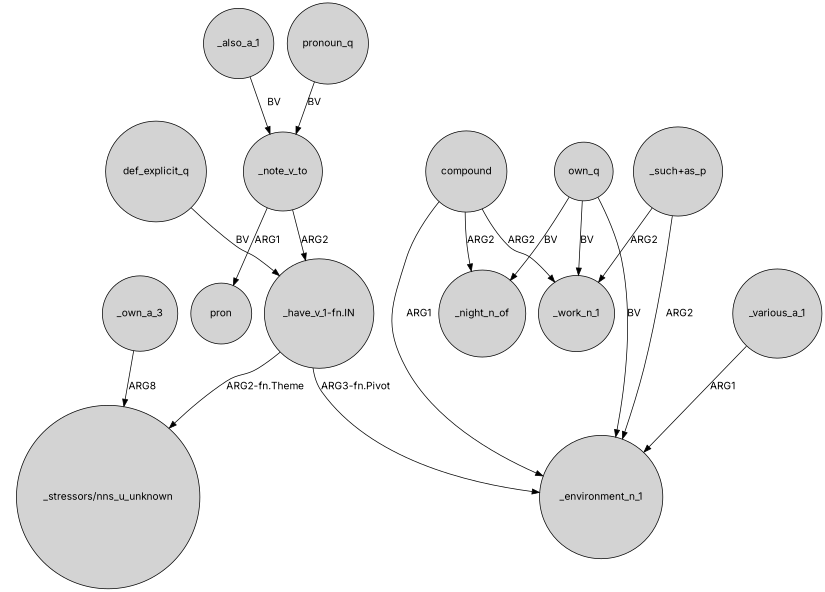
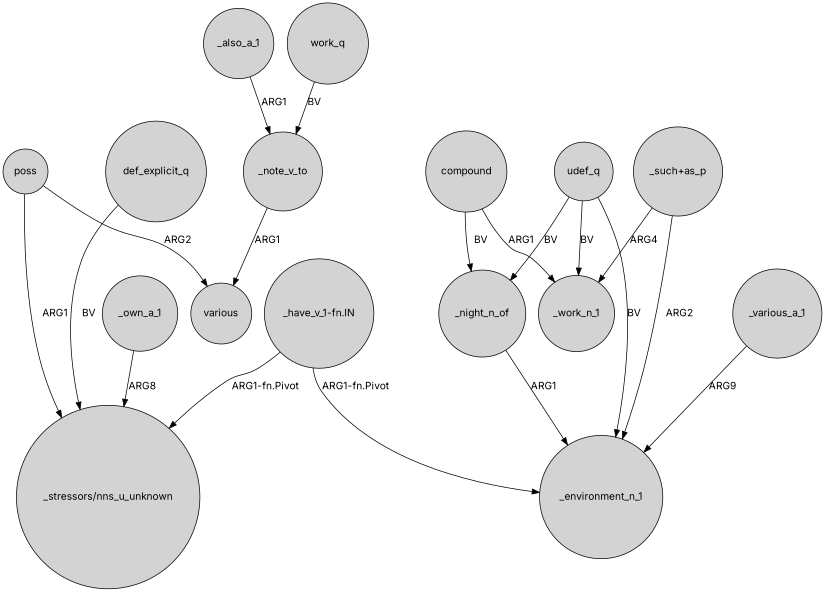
node "pronoun_q": label "pronoun_q" -> "work_q"
edge "_also_a_1" -> "_note_v_to": label "BV" -> "ARG1"
node "poss": added
node "own_q": label "own_q" -> "udef_q"
edge "_note_v_to" -> "_have_v_1-fn.IN": removed, label "ARG2"
edge "compound" -> "_night_n_of": label "ARG2" -> "BV"
edge "compound" -> "_work_n_1": label "ARG2" -> "ARG1"
edge "_such+as_p" -> "_work_n_1": label "ARG2" -> "ARG4"
edge "def_explicit_q" -> "_have_v_1-fn.IN": now "def_explicit_q" -> "_stressors/nns_u_unknown"
node "_own_a_3": label "_own_a_3" -> "_own_a_1"
node "pron": label "pron" -> "various"
edge "compound" -> "_environment_n_1": now "_night_n_of" -> "_environment_n_1"
edge "_have_v_1-fn.IN" -> "_stressors/nns_u_unknown": label "ARG2-fn.Theme" -> "ARG1-fn.Pivot"
edge "_have_v_1-fn.IN" -> "_environment_n_1": label "ARG3-fn.Pivot" -> "ARG1-fn.Pivot"
edge "_various_a_1" -> "_environment_n_1": label "ARG1" -> "ARG9"
